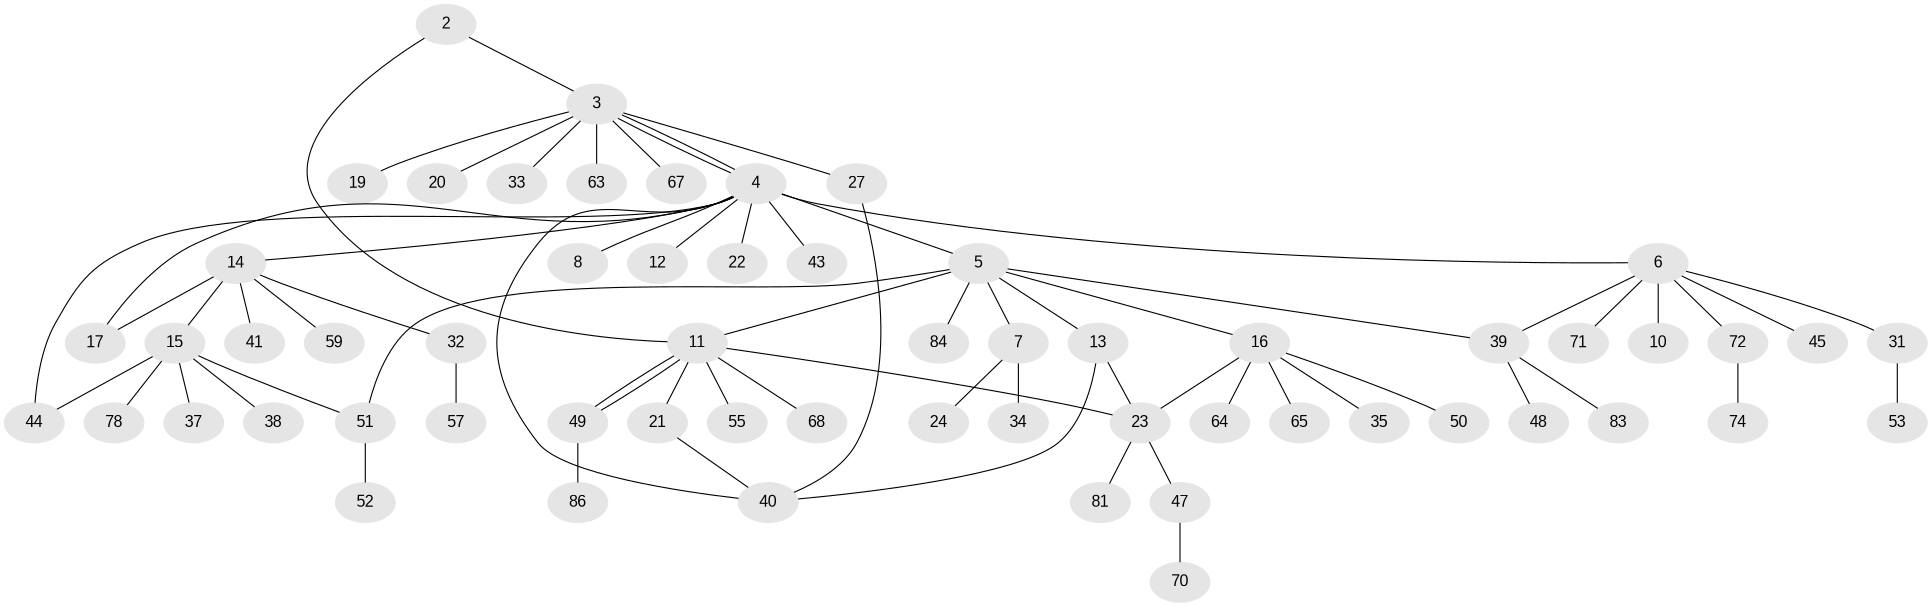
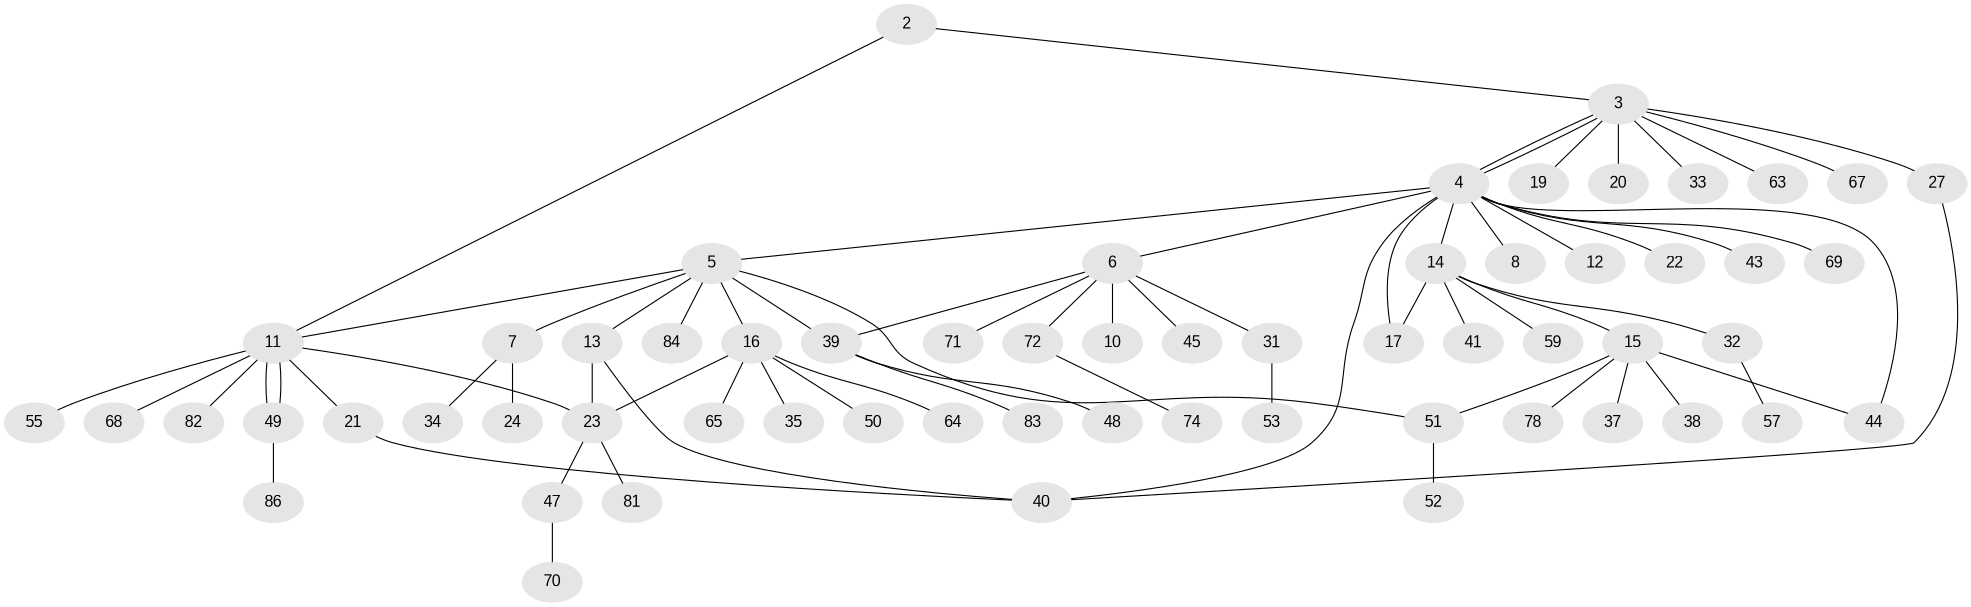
node "69": added
node "82": added
